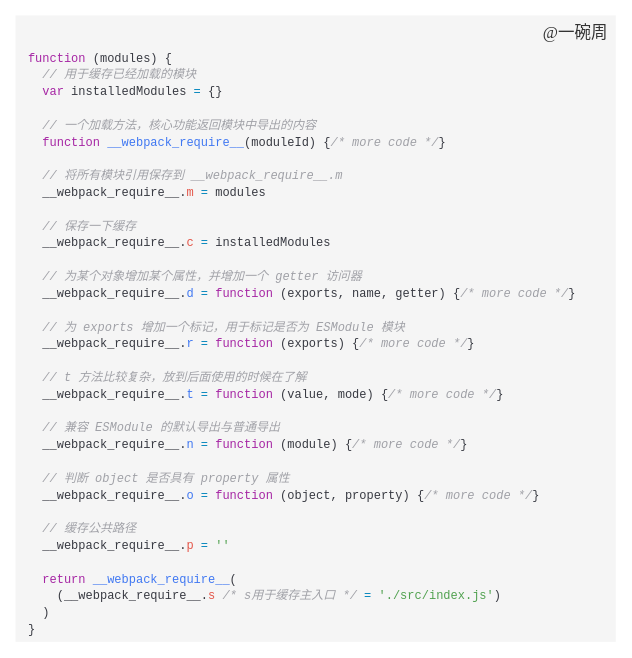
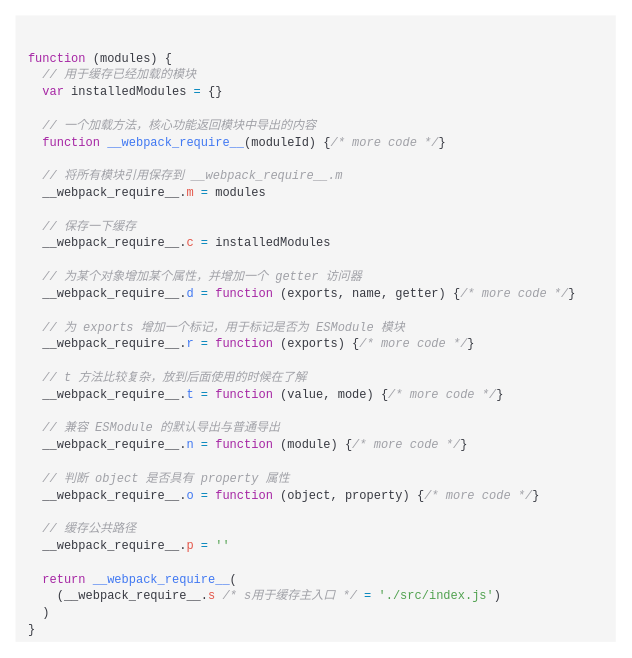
node "@一碗周": removed
